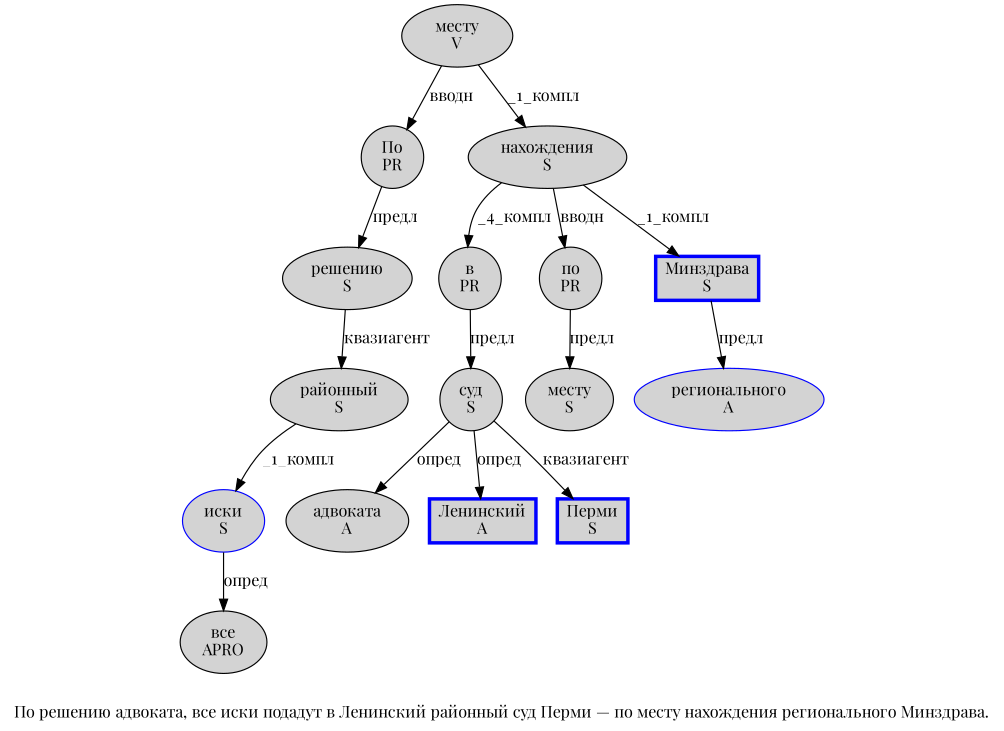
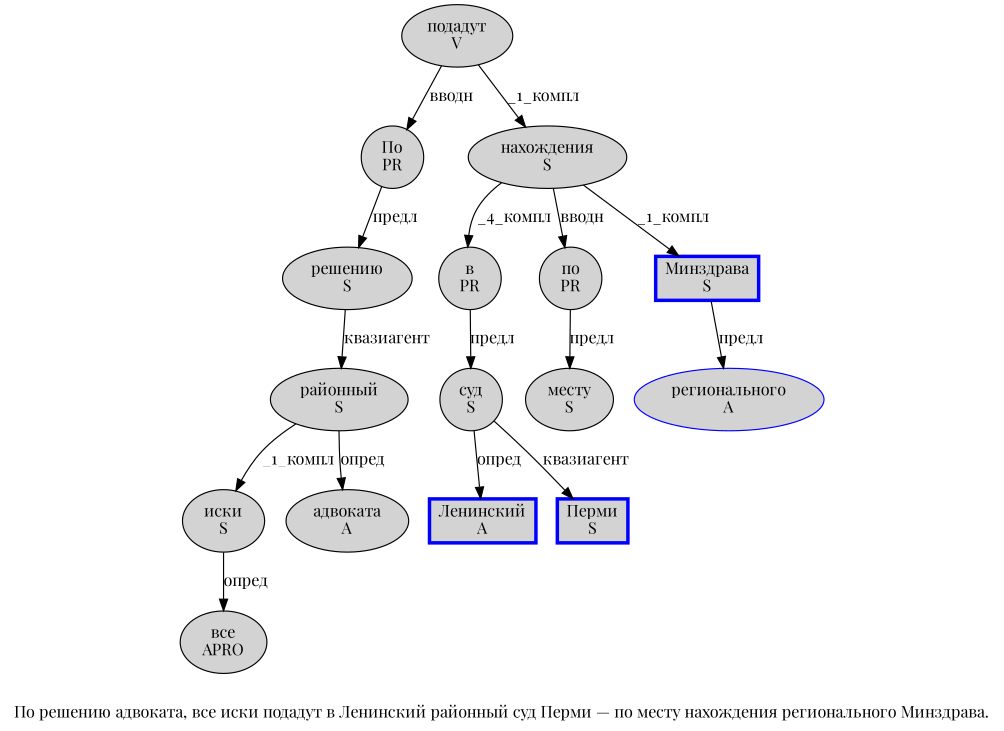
node "месту V": label "месту V" -> "подадут V"
edge "суд S" -> "адвоката A": now "районный S" -> "адвоката A"
node "иски S": color blue -> black
